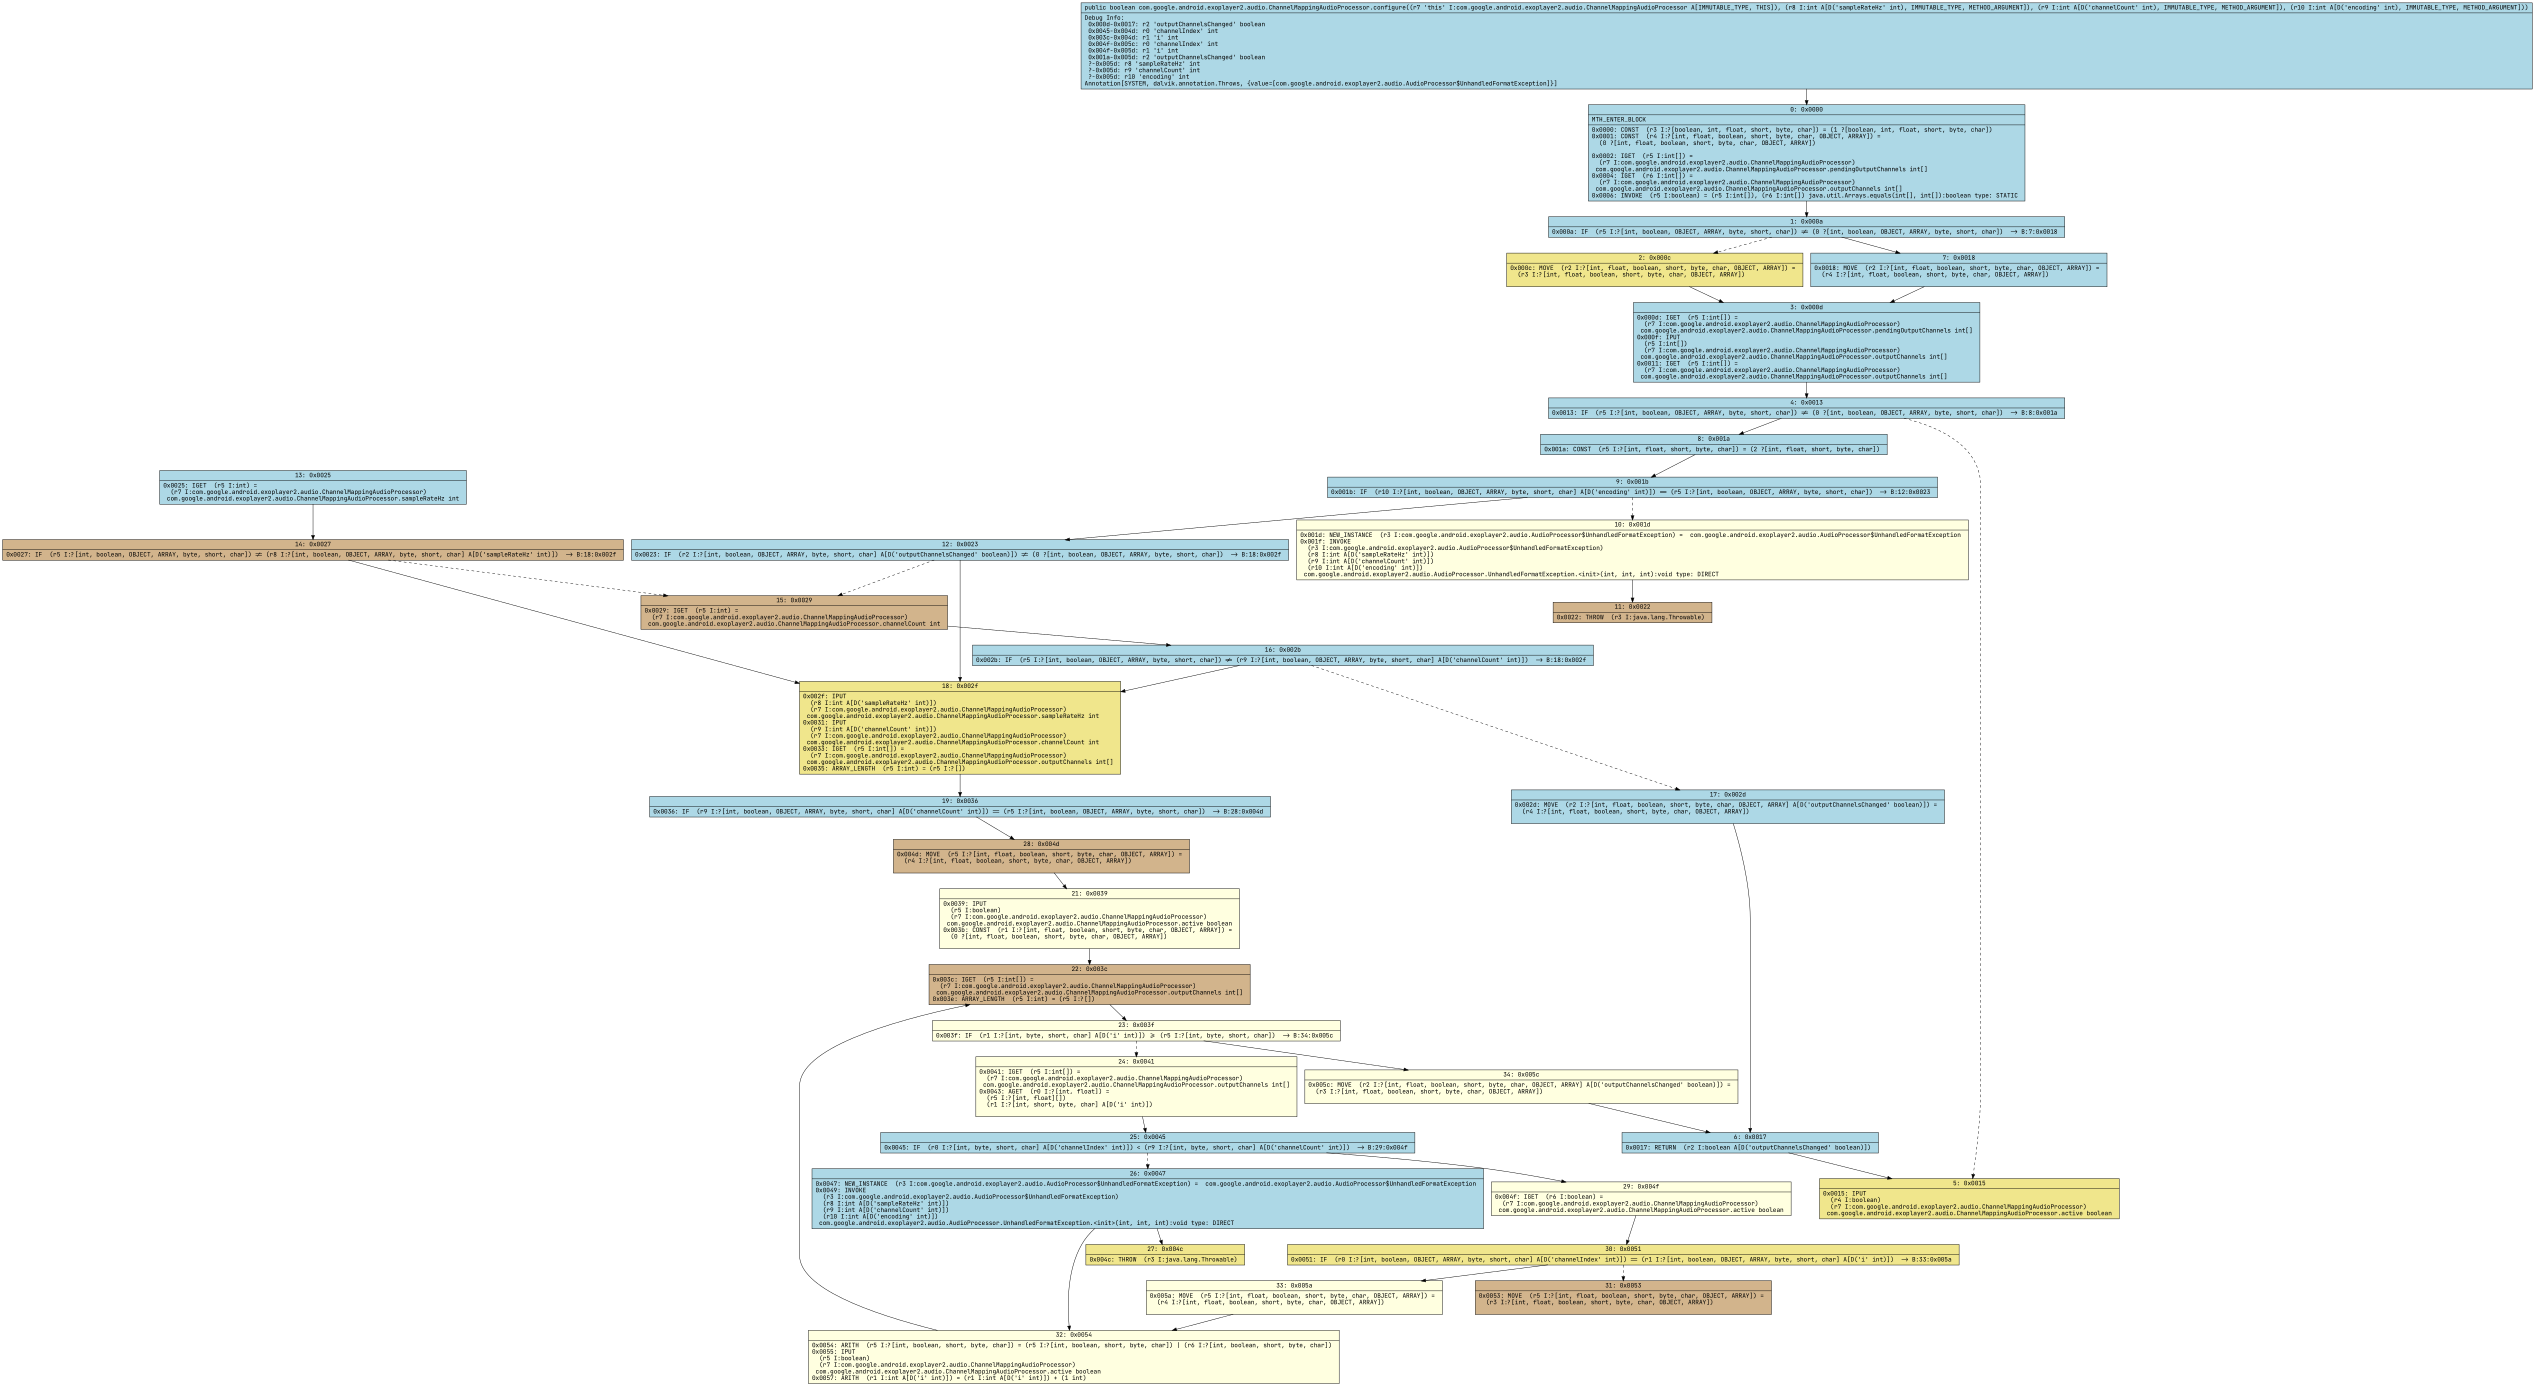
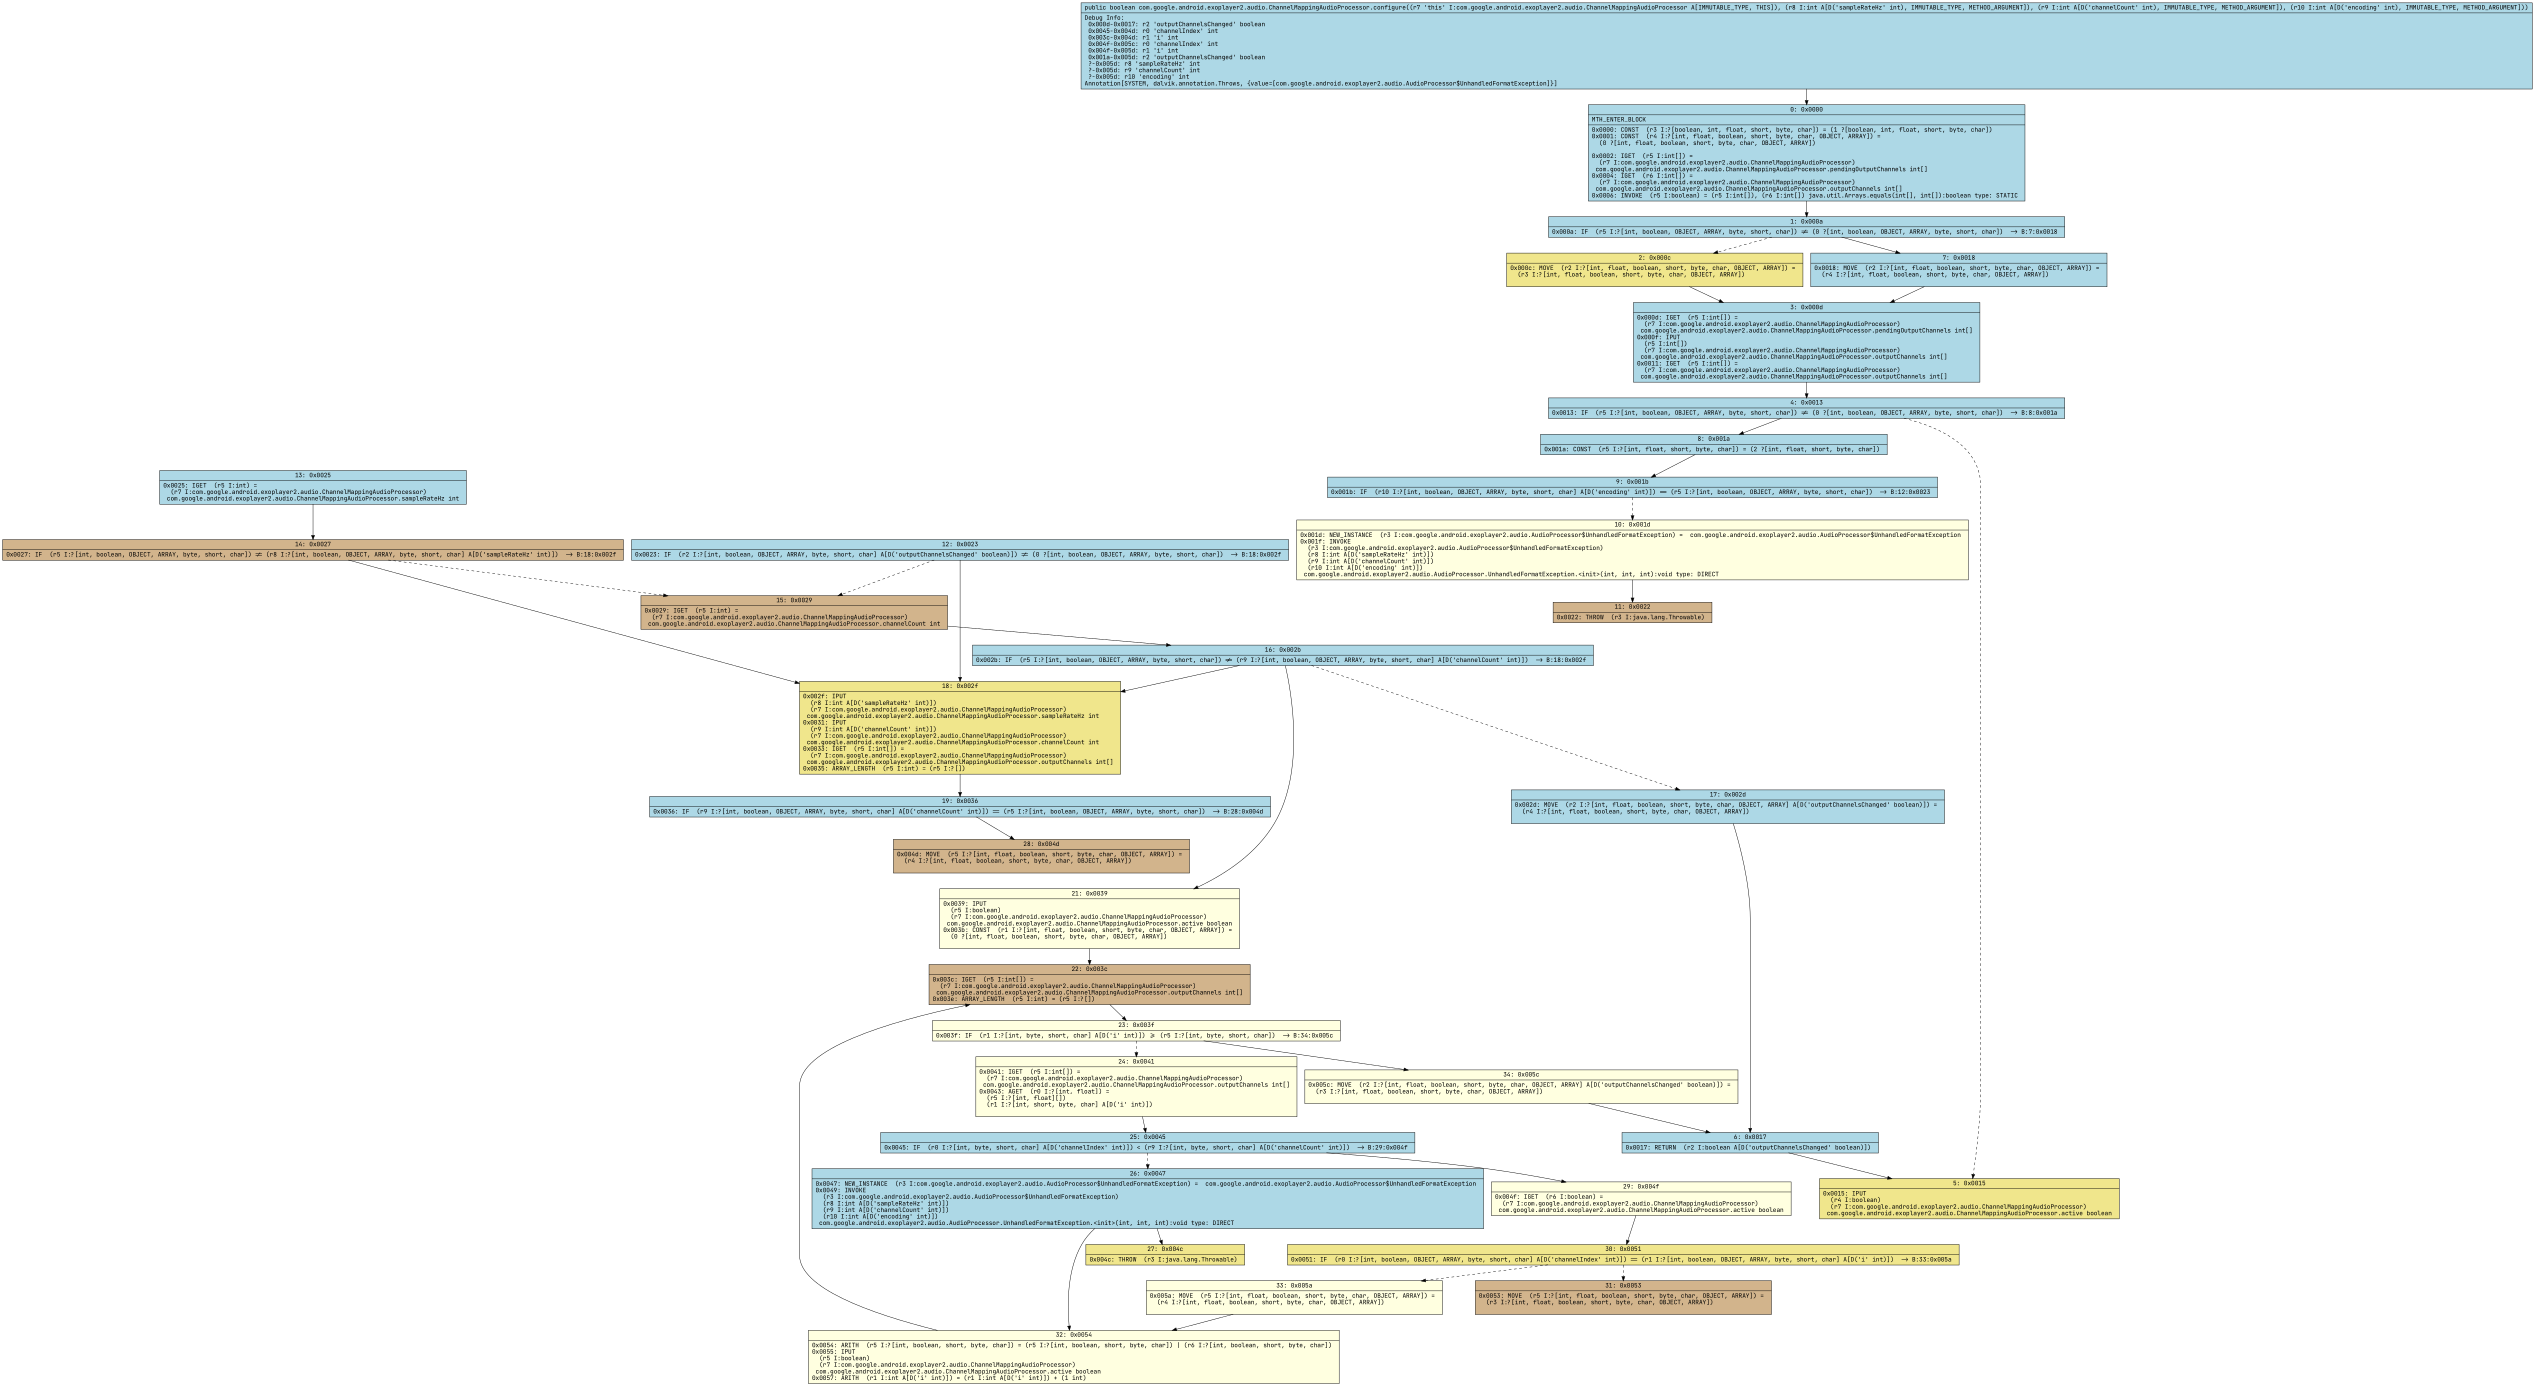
edge "9: 0x001b" -> "12: 0x0023": removed
edge "28: 0x004d" -> "21: 0x0039": now "16: 0x002b" -> "21: 0x0039"
edge "30: 0x0051" -> "33: 0x005a": style solid -> dashed
